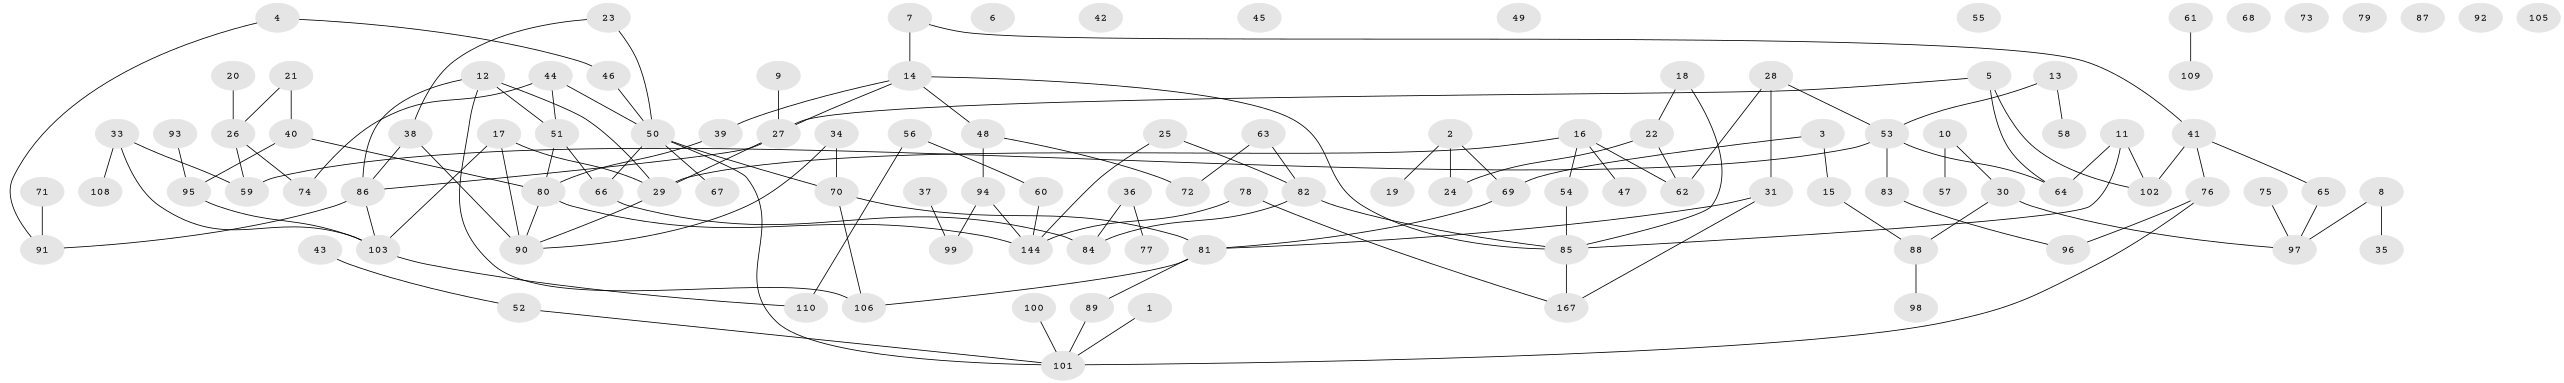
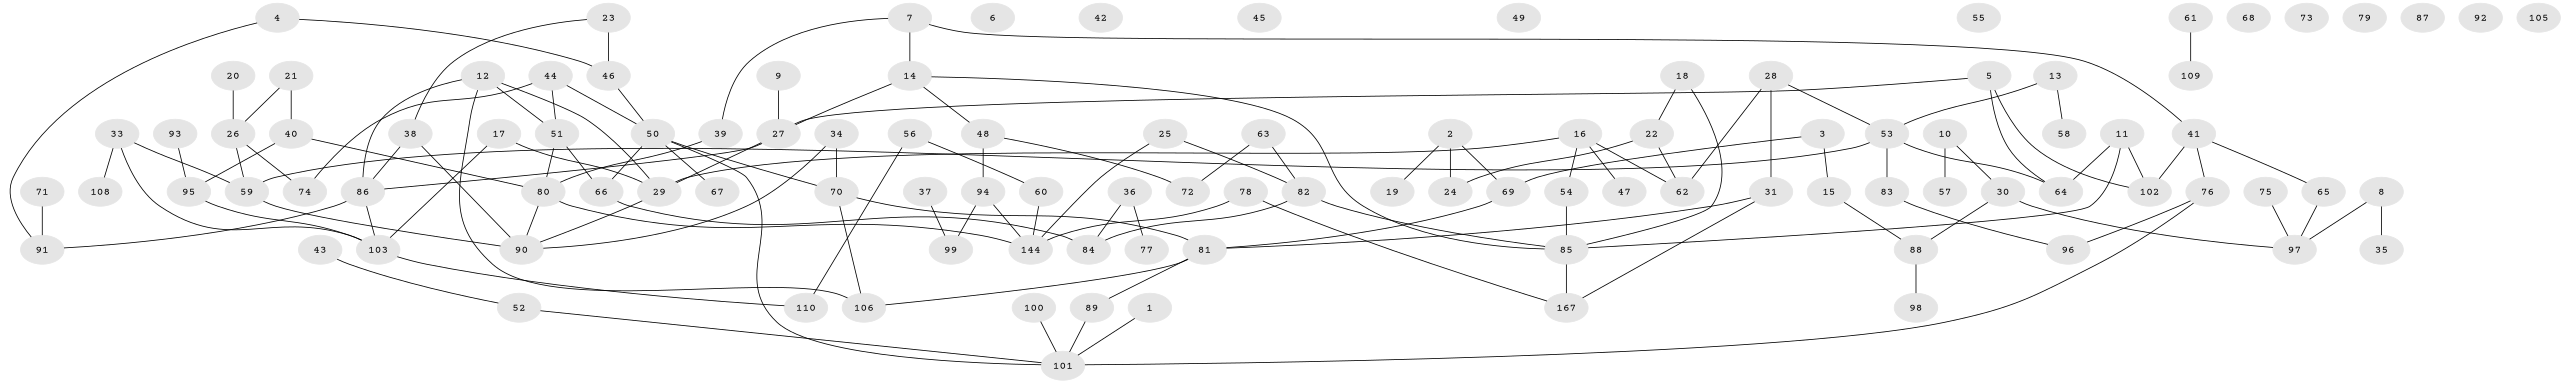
edge "23" -- "50": now "23" -- "46"
edge "14" -- "39": now "7" -- "39"
edge "17" -- "90": now "59" -- "90"
